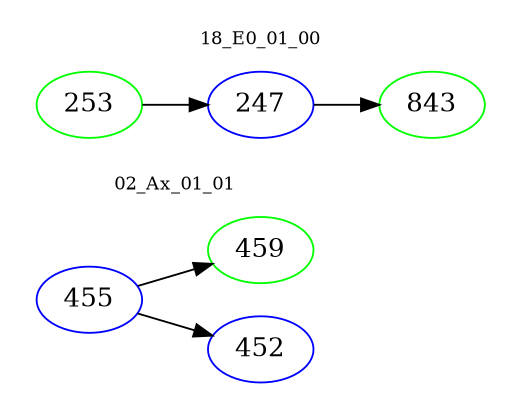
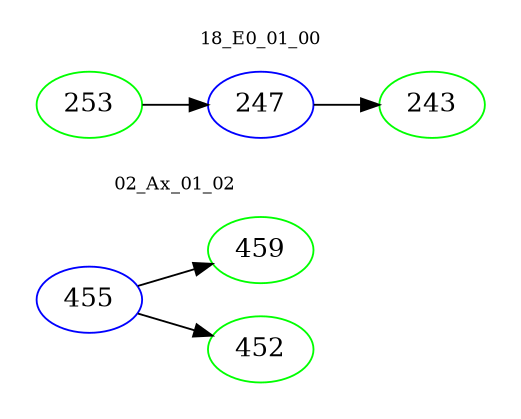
node "843": label "843" -> "243"
cluster "02_Ax_01_01": label "02_Ax_01_01" -> "02_Ax_01_02"
node "452": color blue -> green
